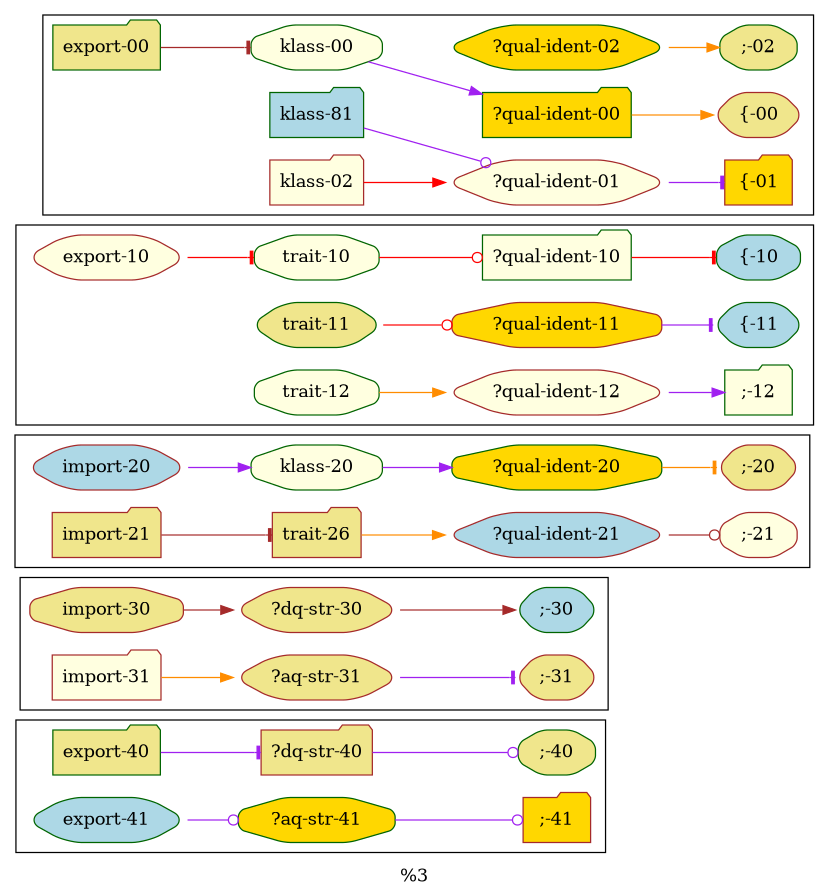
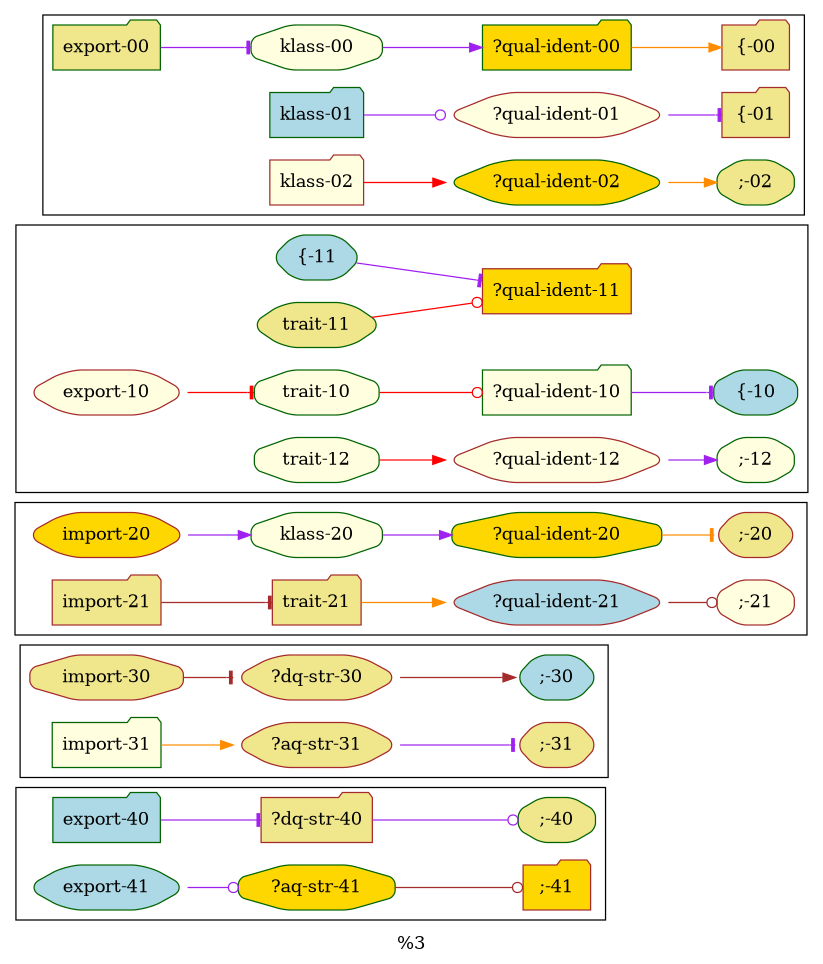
edge "export-00" -> "klass-00": color brown -> purple
node "klass-81": label "klass-81" -> "klass-01"
node "{-00": shape hexagon -> folder
edge "klass-02" -> "?qual-ident-01": now "klass-02" -> "?qual-ident-02"
node "{-01": fillcolor gold -> khaki
edge "?qual-ident-10" -> "{-10": color red -> purple
node "?qual-ident-11": shape octagon -> folder
edge "?qual-ident-11" -> "{-11": reversed
edge "trait-12" -> "?qual-ident-12": color darkorange -> red
node ";-12": shape folder -> octagon
node "import-20": fillcolor lightblue -> gold
node "trait-26": label "trait-26" -> "trait-21"
edge "import-30" -> "?dq-str-30": arrowhead normal -> tee
node "import-31": color brown -> darkgreen
node "export-40": fillcolor khaki -> lightblue
edge "?aq-str-41" -> ";-41": color purple -> brown
